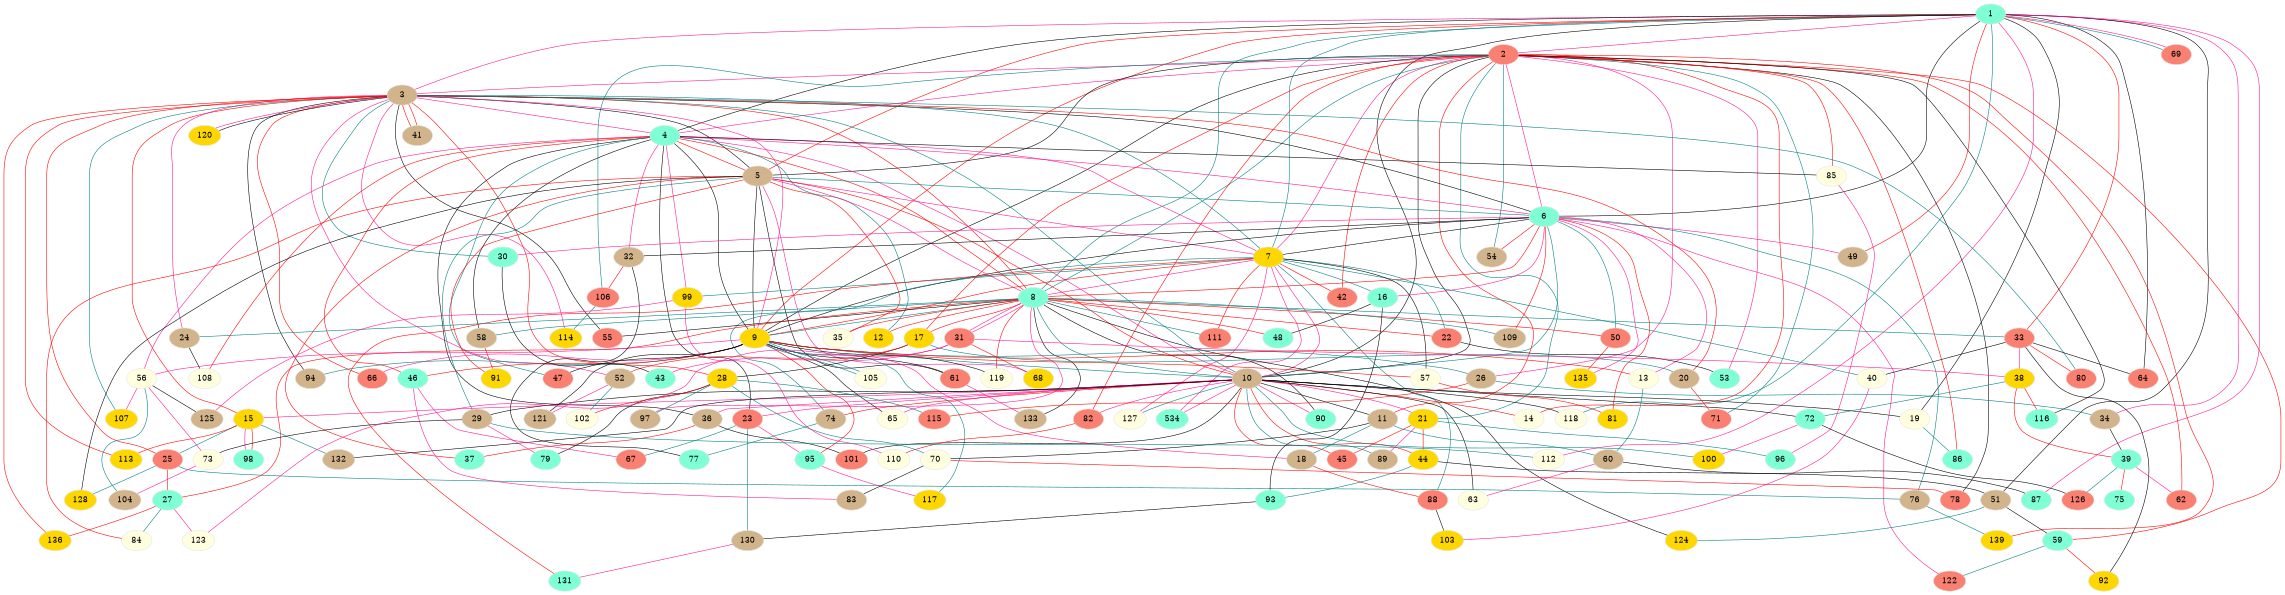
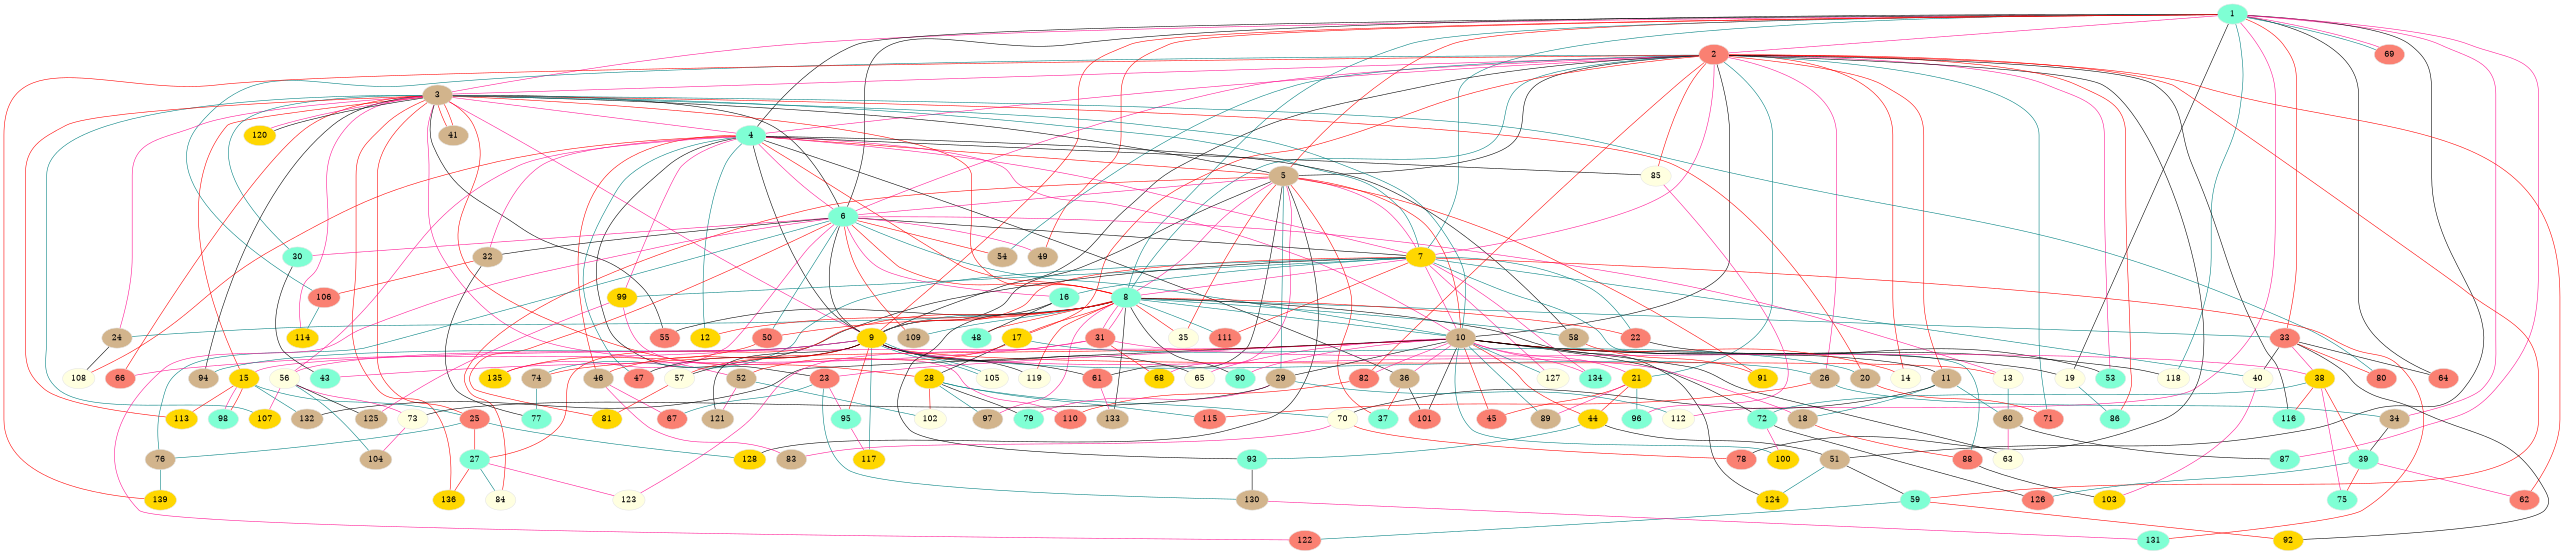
edge "1" -- "10": removed
edge "5" -- "6": color teal -> deeppink
node "42": removed
edge "9" -- "10": removed
node "46": fillcolor aquamarine -> tan
node "534": label "534" -> "134"
edge "38" -- "75": added
node "110": fillcolor lightyellow -> salmon
edge "70" -- "83": color black -> deeppink
